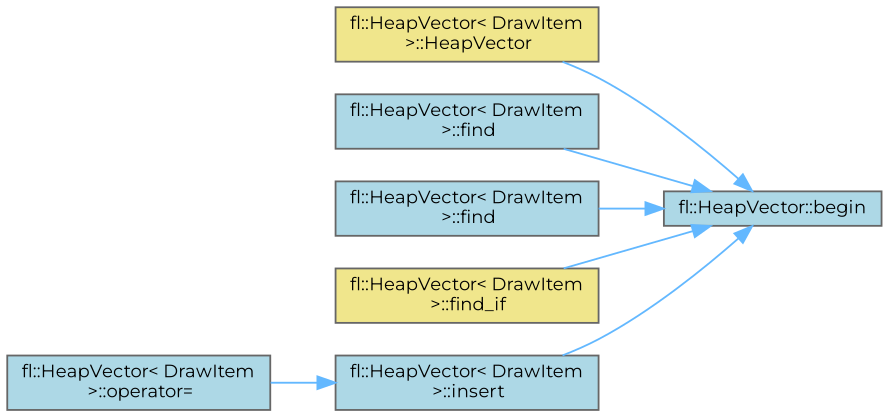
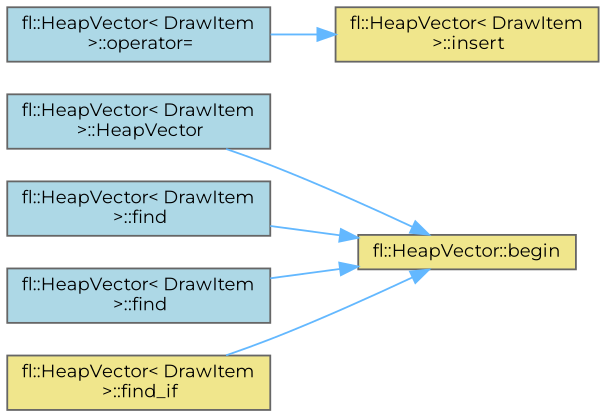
node "fl::HeapVector< DrawItem >::HeapVector": fillcolor khaki -> lightblue
node "fl::HeapVector::begin": fillcolor lightblue -> khaki
edge "fl::HeapVector< DrawItem >::insert" -> "fl::HeapVector::begin": removed
node "fl::HeapVector< DrawItem >::insert": fillcolor lightblue -> khaki
